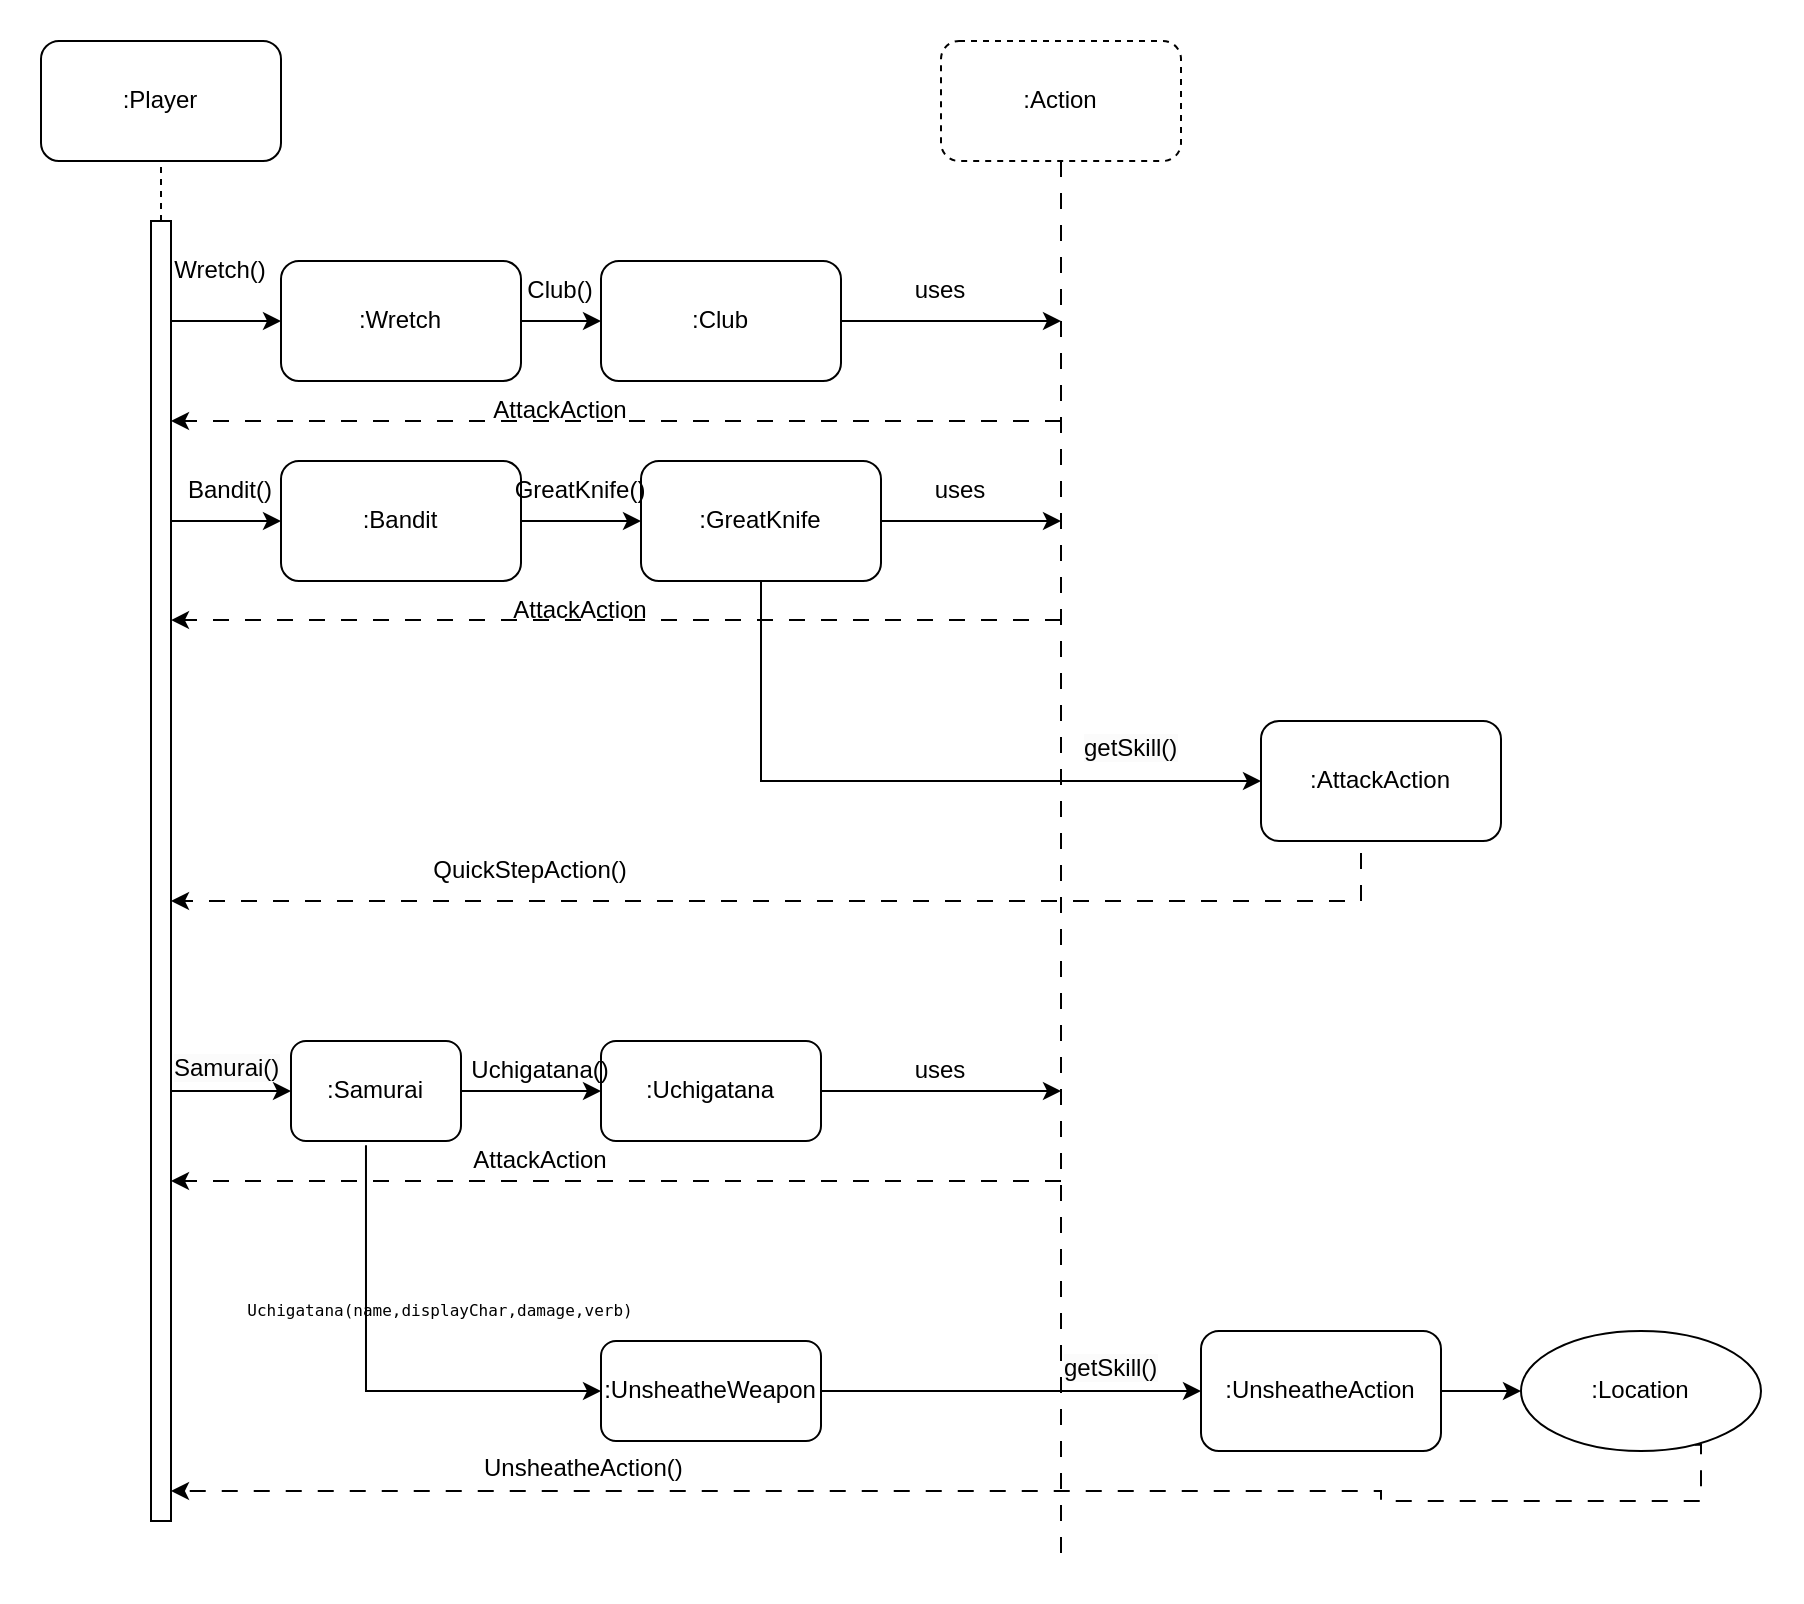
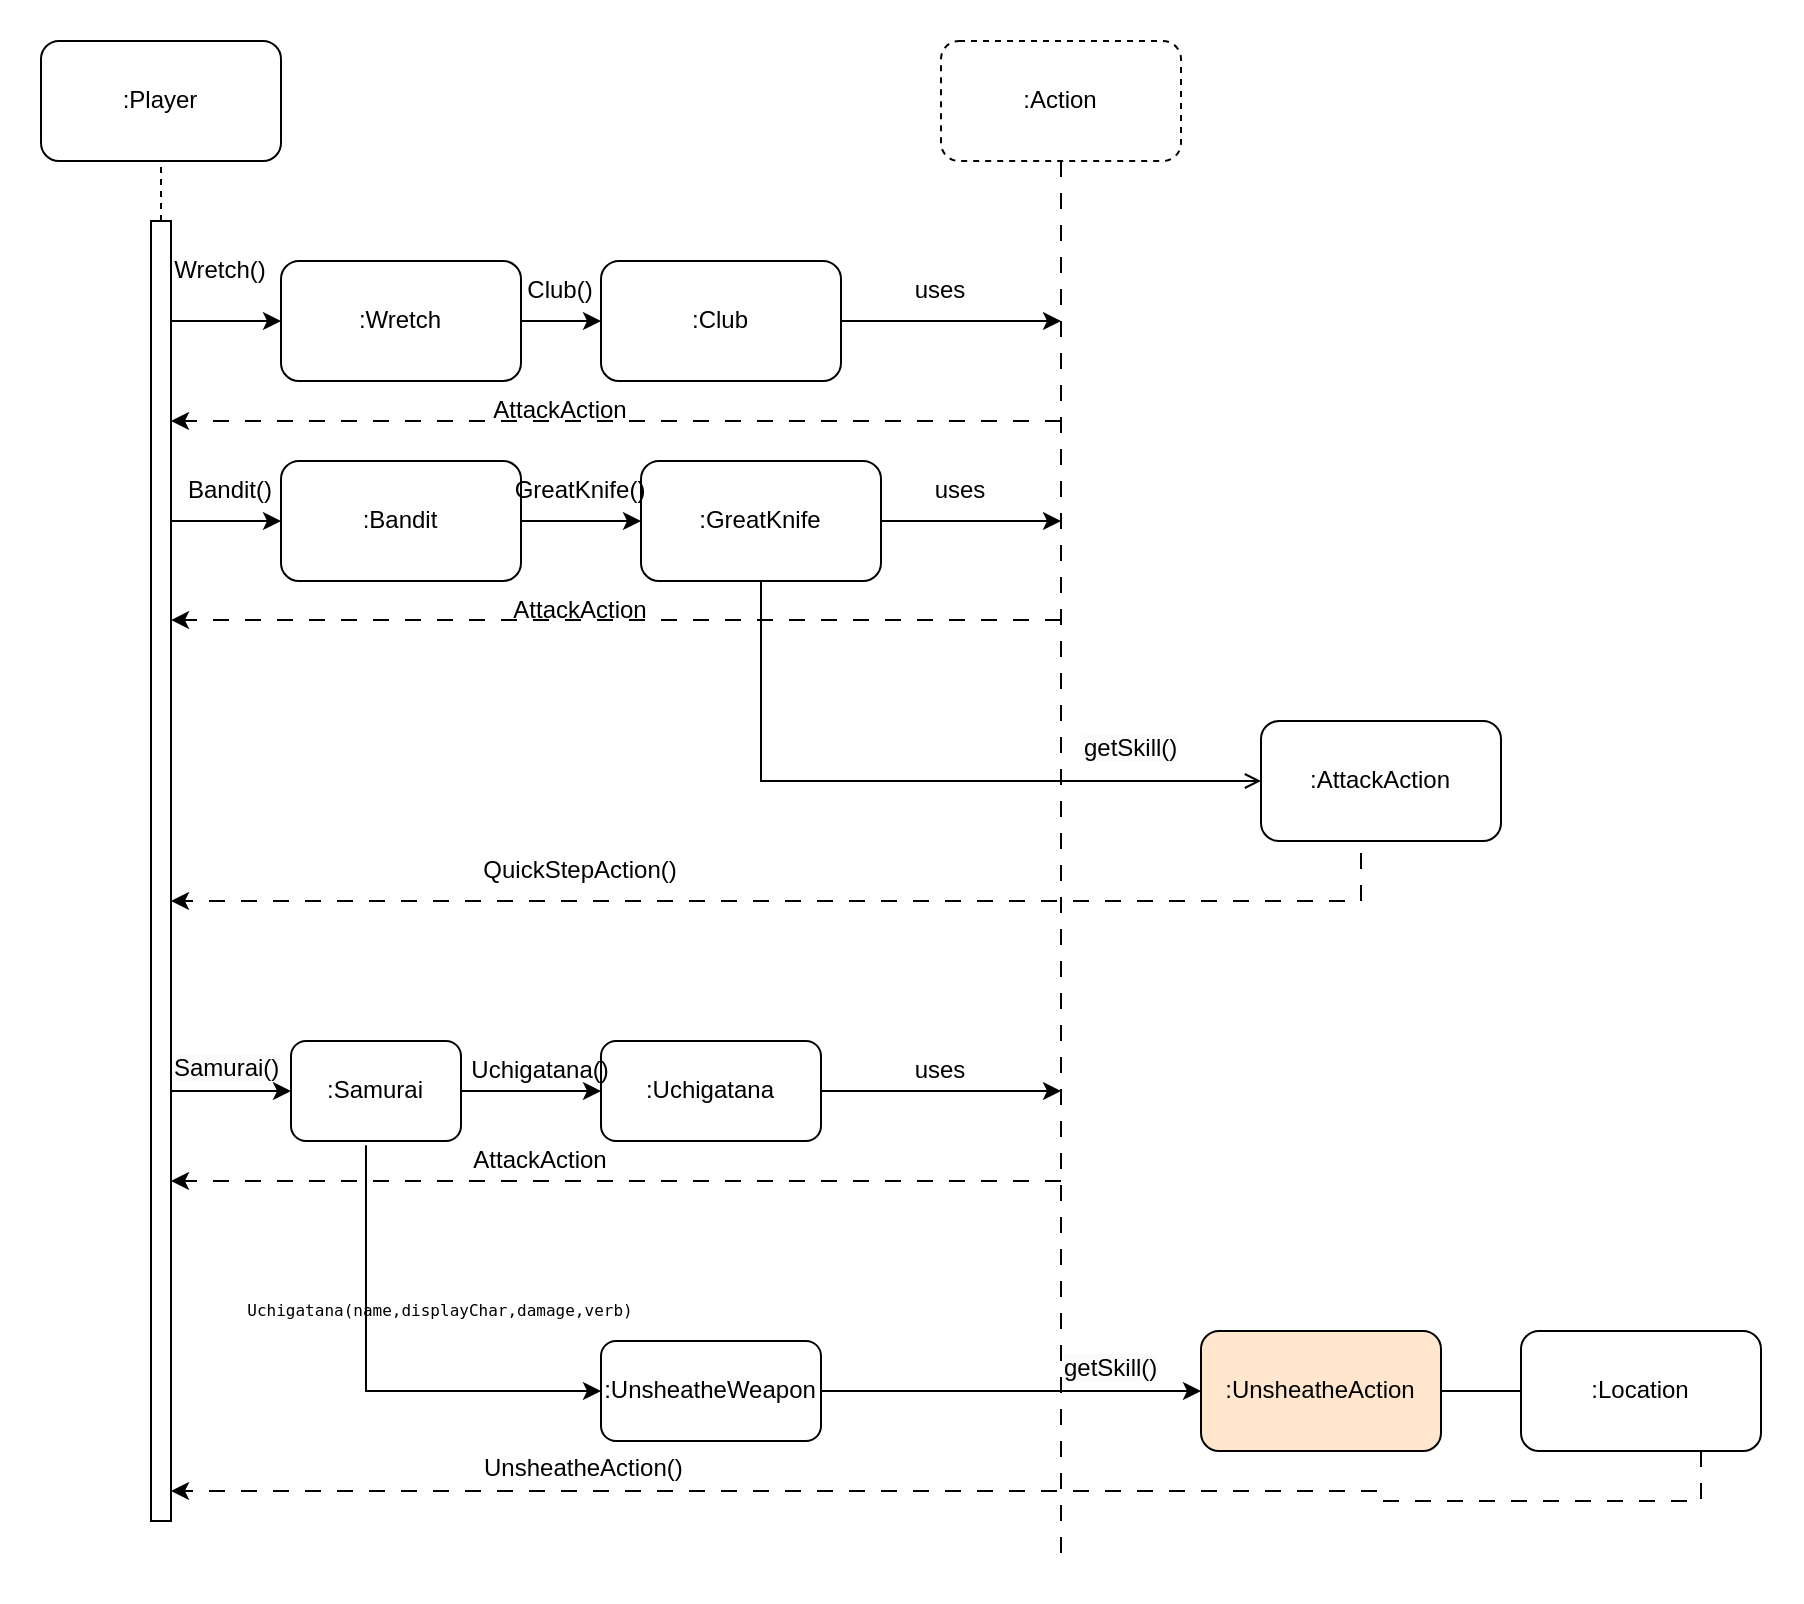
edge ":GreatKnife" -> ":AttackAction": arrowhead classic -> open
node "QuickStepAction()": moved (531, 871) -> (581, 871)
node ":UnsheatheAction": fillcolor #ffffff -> #ffe6cc
edge ":UnsheatheAction" -> ":Location": arrowhead classic -> none
node ":Location": shape ellipse -> rounded rectangle
